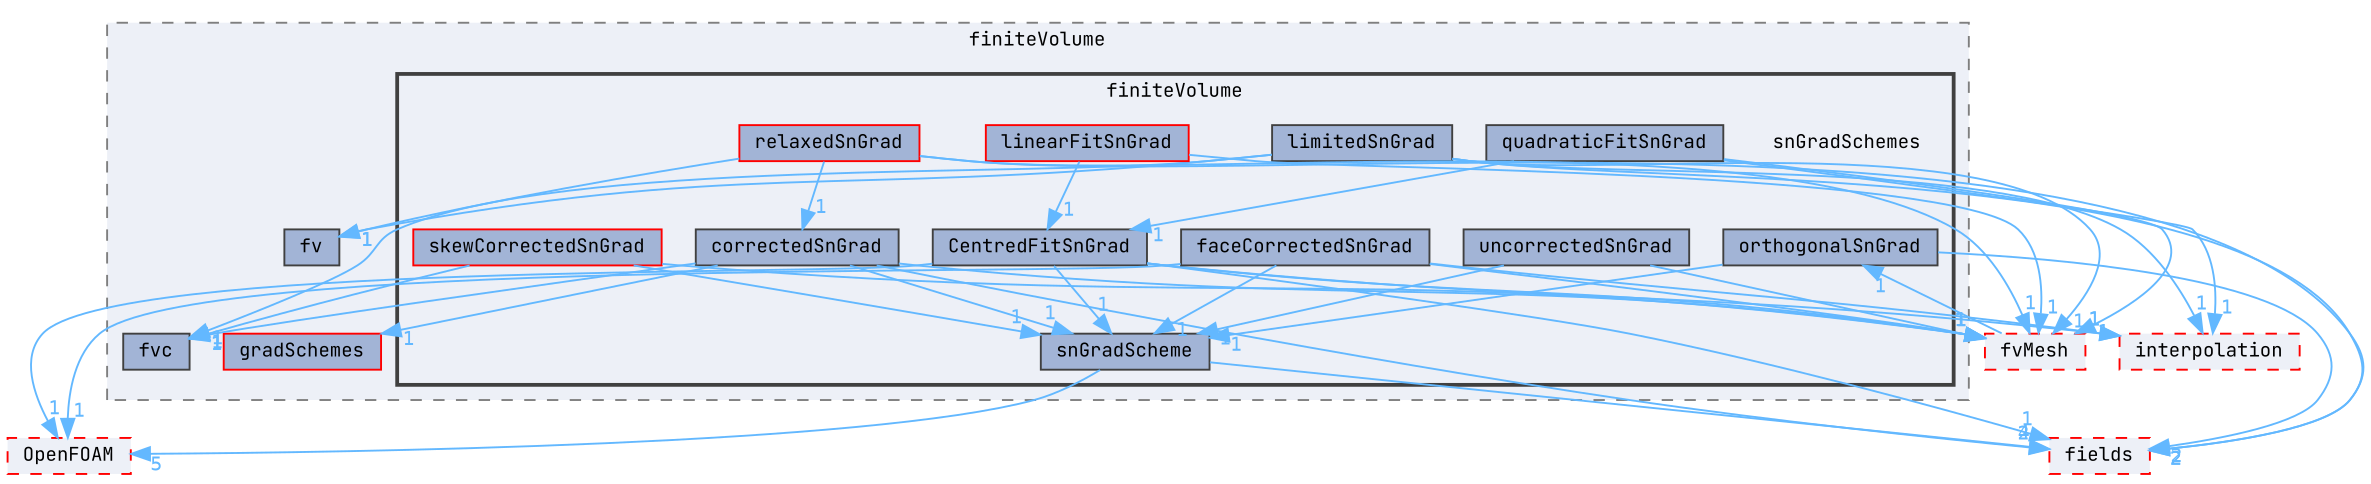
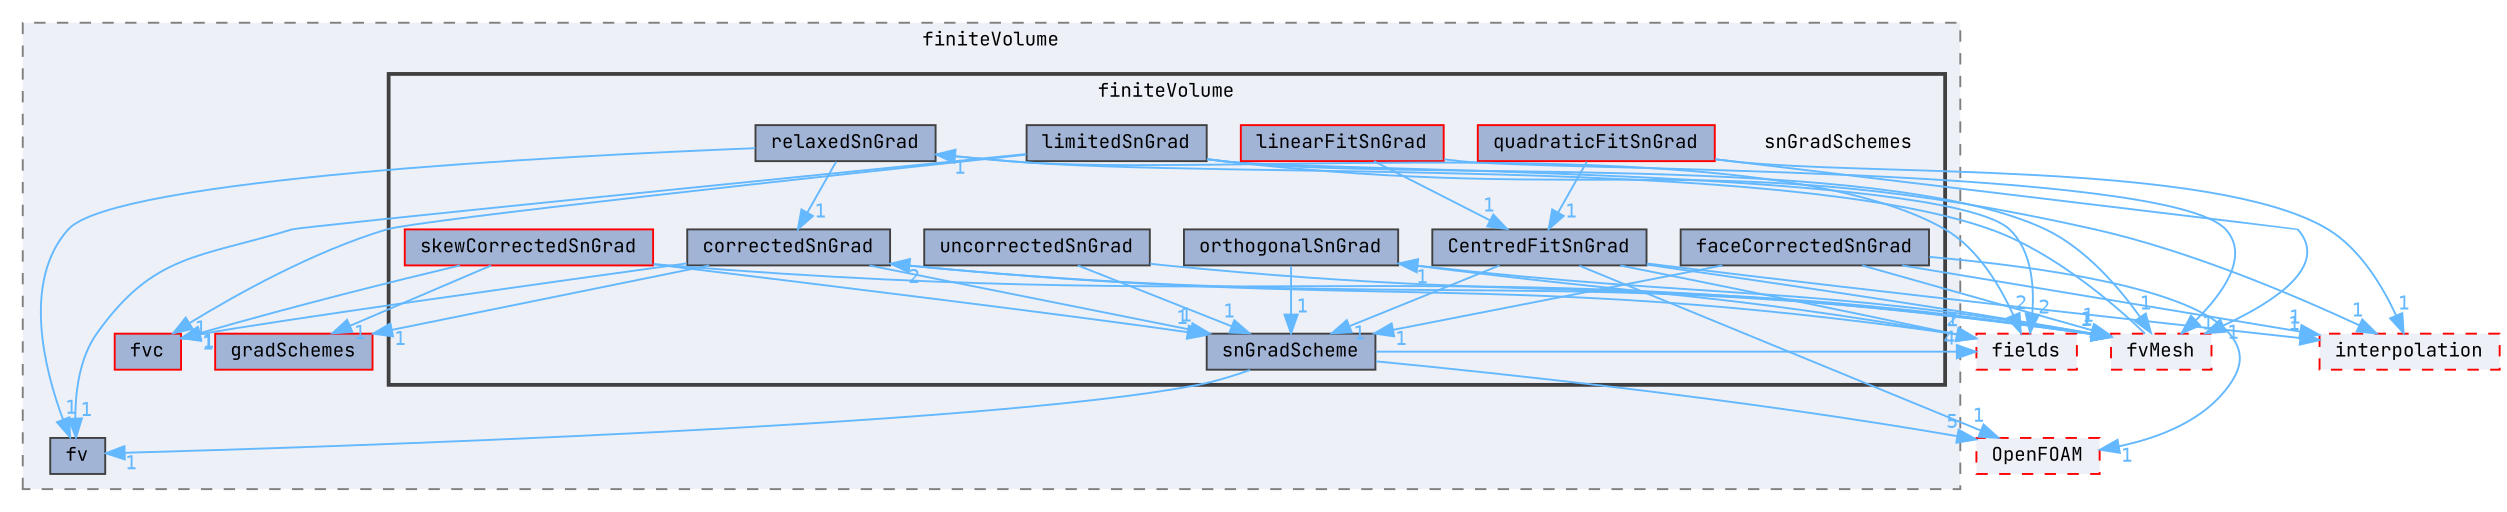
node "relaxedSnGrad": color red -> grey25
node "quadraticFitSnGrad": color grey25 -> red
edge "relaxedSnGrad" -> "fvMesh": reversed
edge "skewCorrectedSnGrad" -> "gradSchemes": added
node "fvc": color grey25 -> red
edge "correctedSnGrad" -> "fields": reversed
edge "snGradScheme" -> "fv": added
